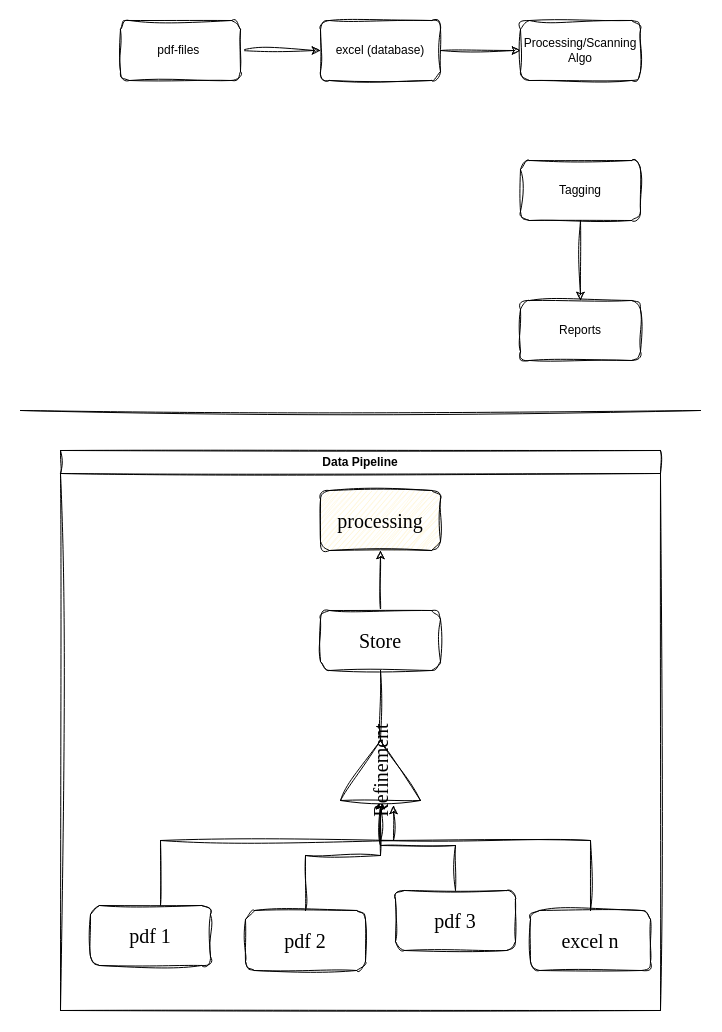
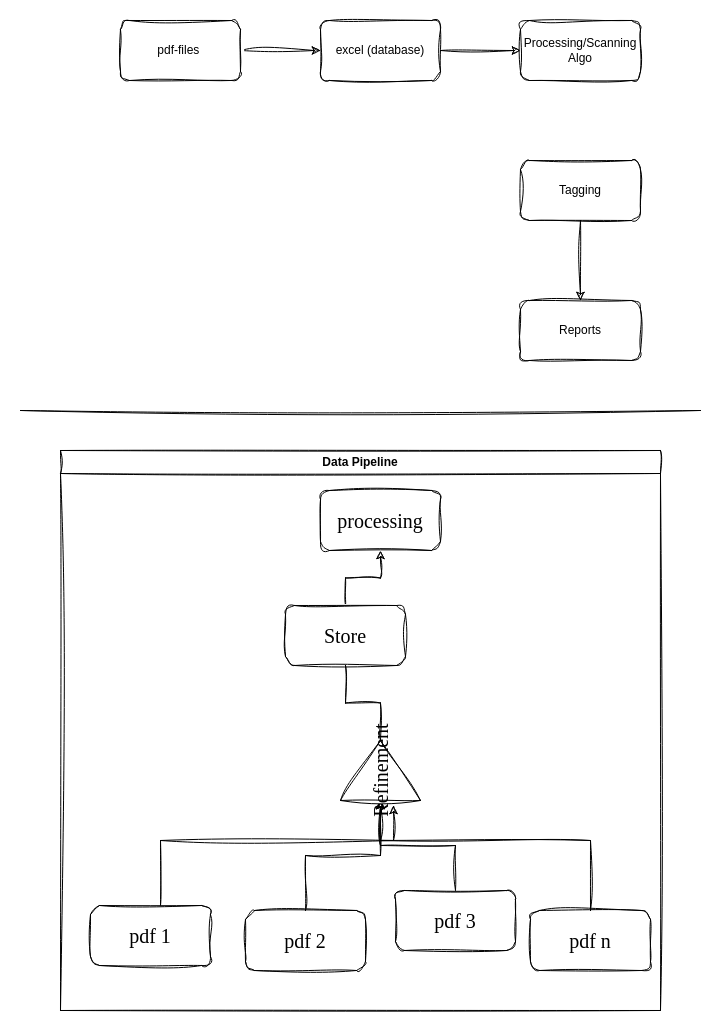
node "processing": fillcolor #fff2cc -> #ffffff
node "Store": moved (381, 641) -> (346, 636)
node "excel n": label "excel n" -> "pdf n"
